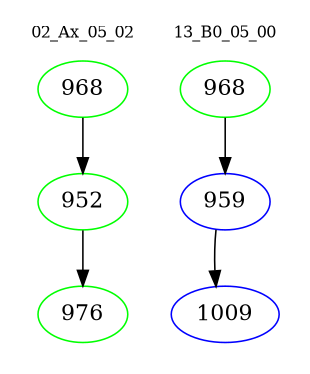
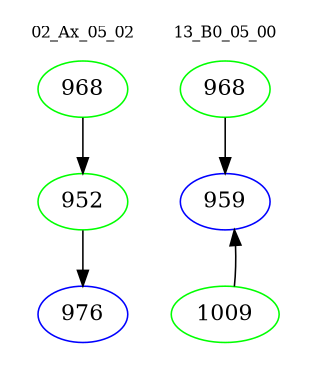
edge "959" -> "1009": reversed
node "976": color green -> blue
node "1009": color blue -> green
